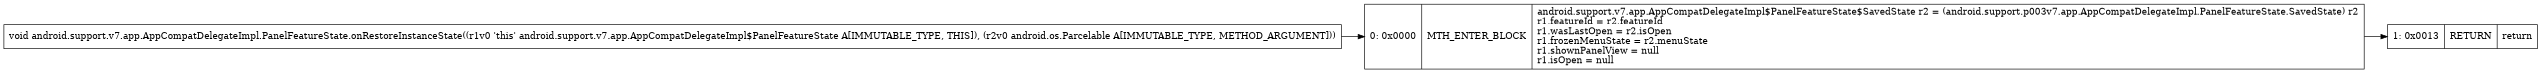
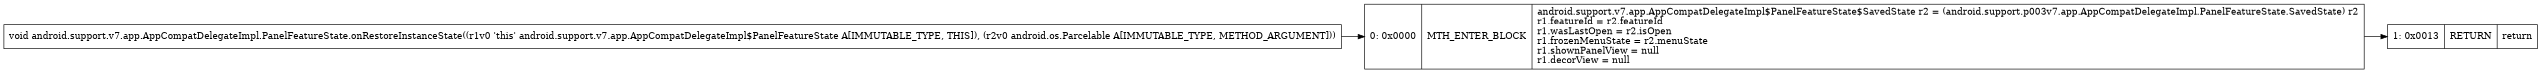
node "0: 0x0000": text "r1.isOpen = null" -> "r1.decorView = null"
